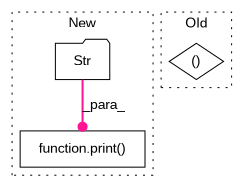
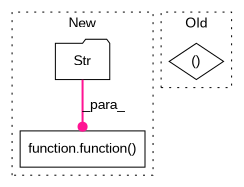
node "function.print()": label "function.print()" -> "function.function()"
